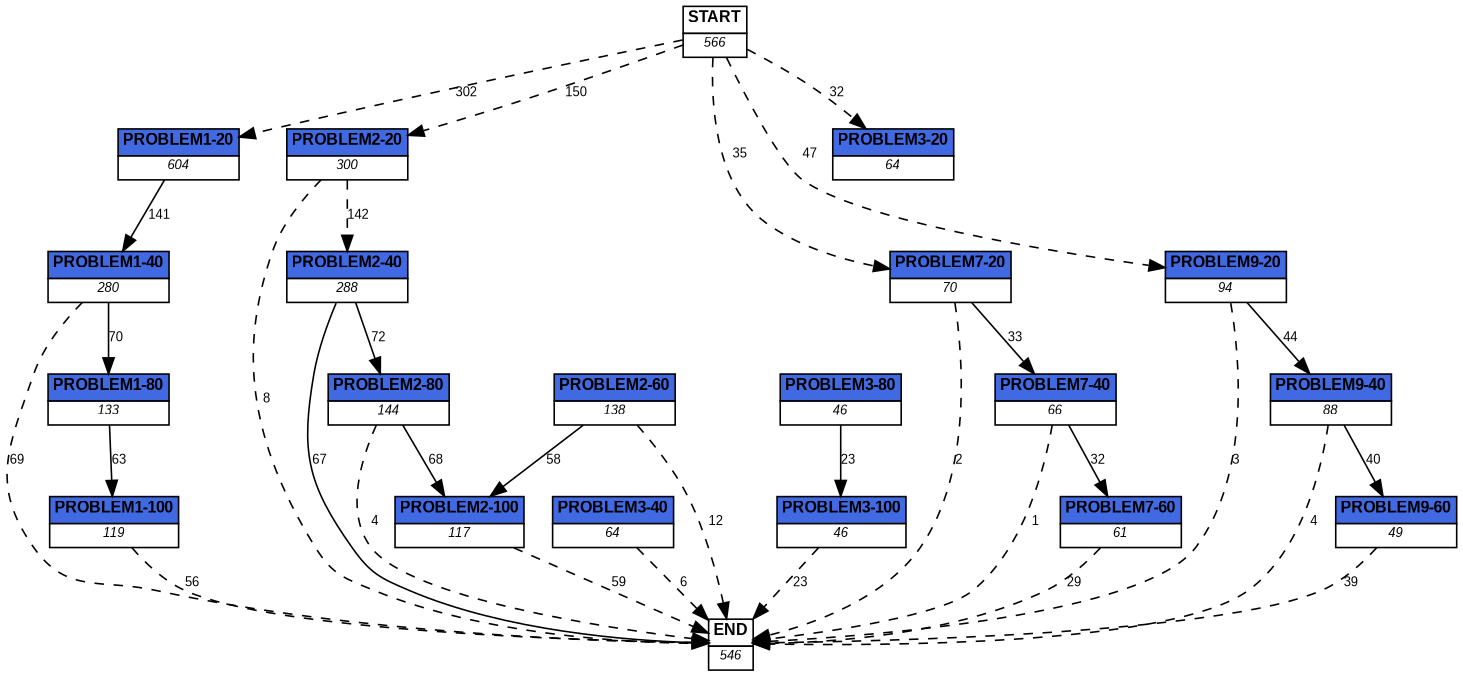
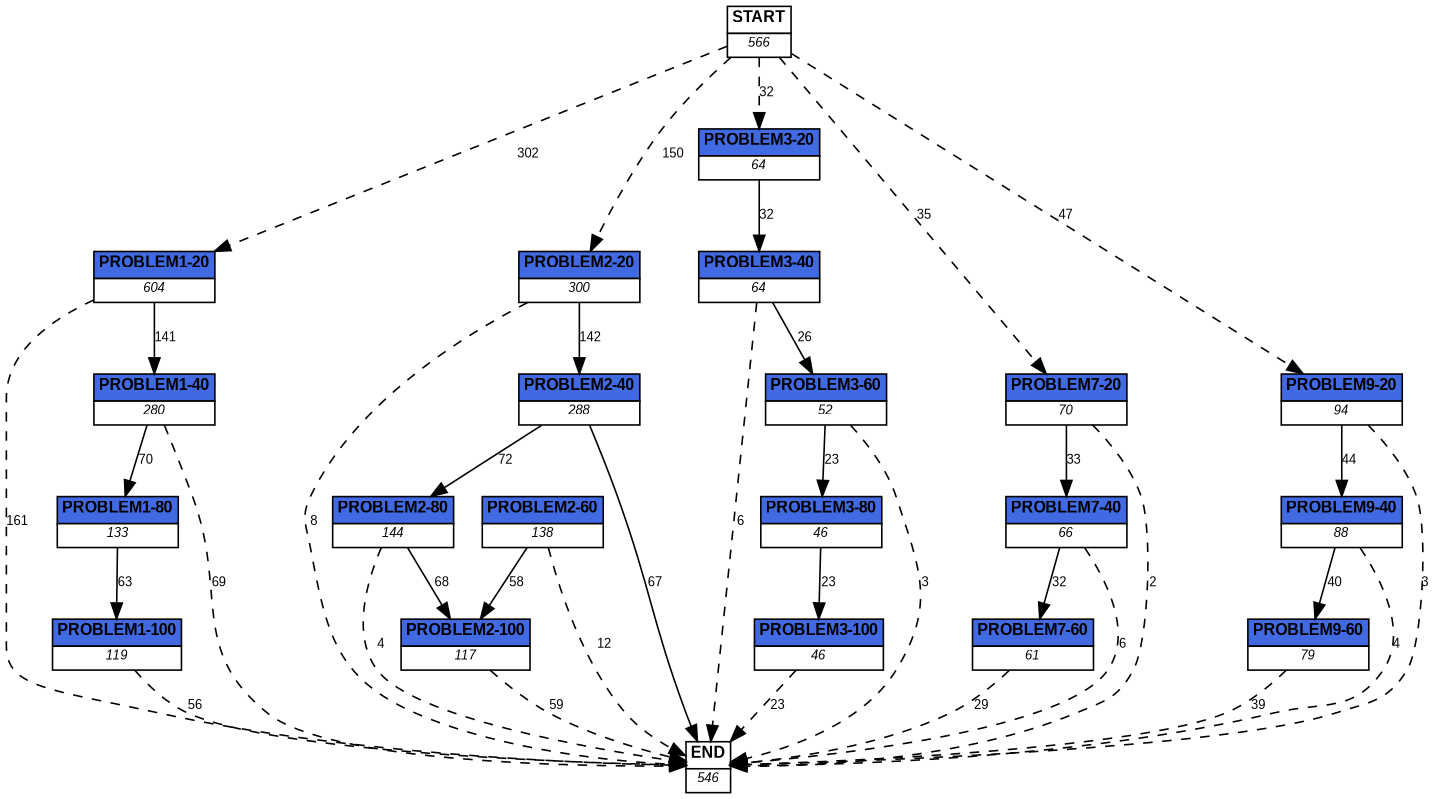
edge "PROBLEM2-20" -> "PROBLEM2-40": style dashed -> solid
edge "PROBLEM3-20" -> "PROBLEM3-40": added, label "32"
node "PROBLEM3-60": added
edge "PROBLEM7-40" -> "END": label "1" -> "6"
node "PROBLEM9-60": text "49" -> "79"
edge "PROBLEM1-20" -> "END": added, label "161"
